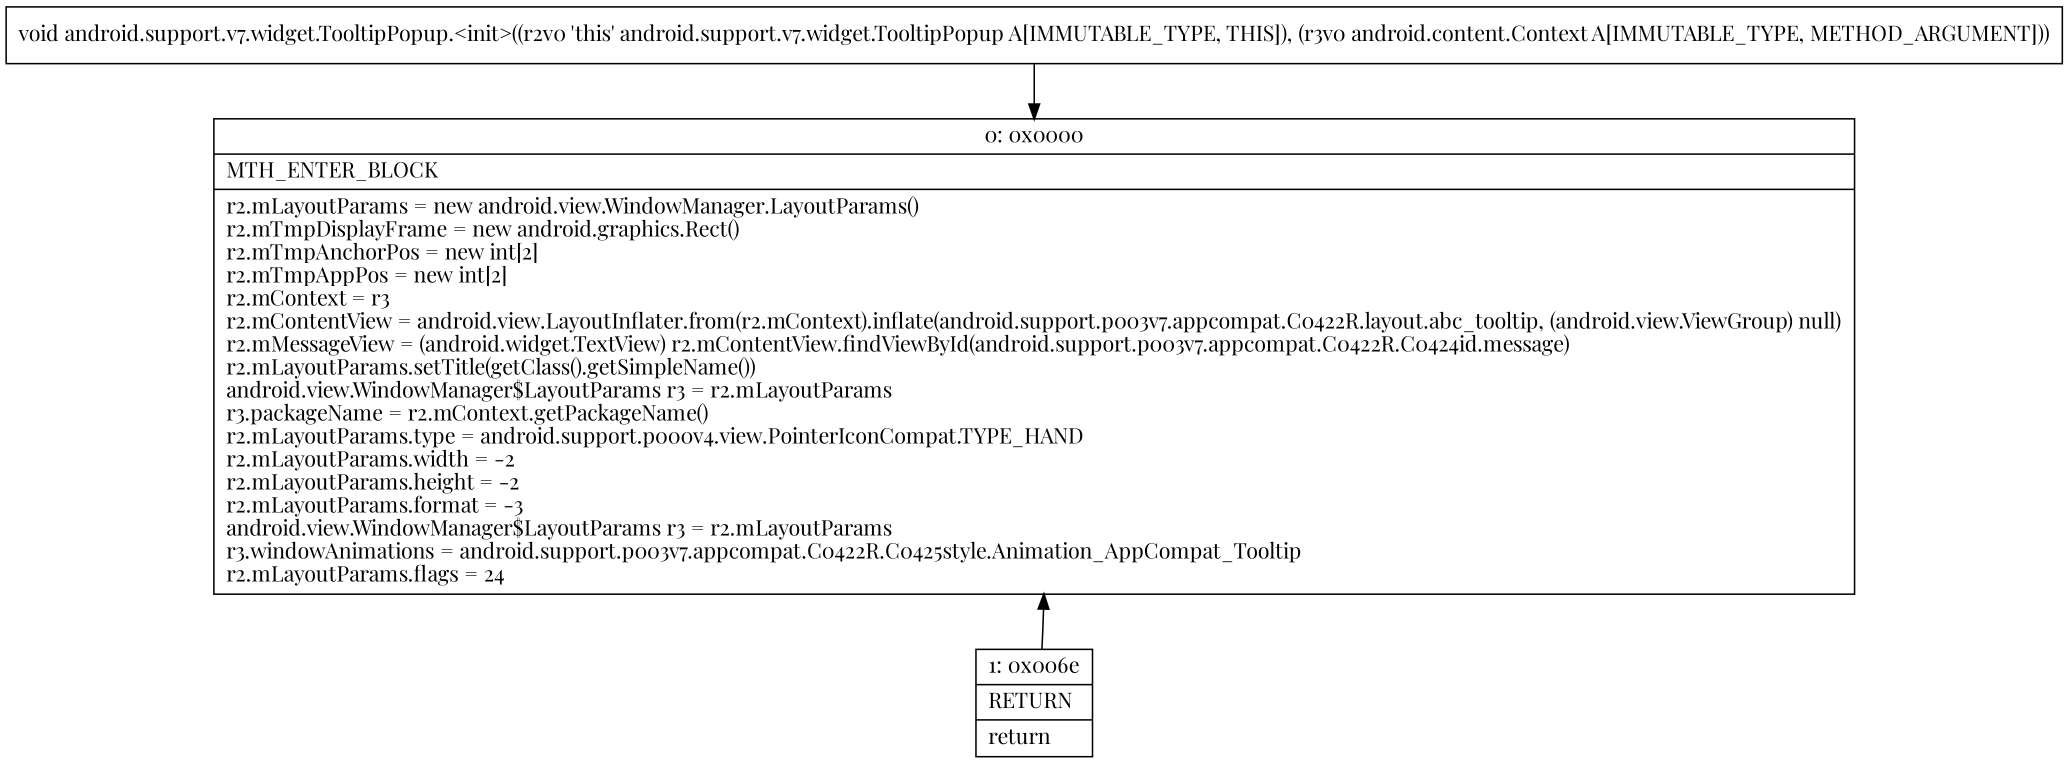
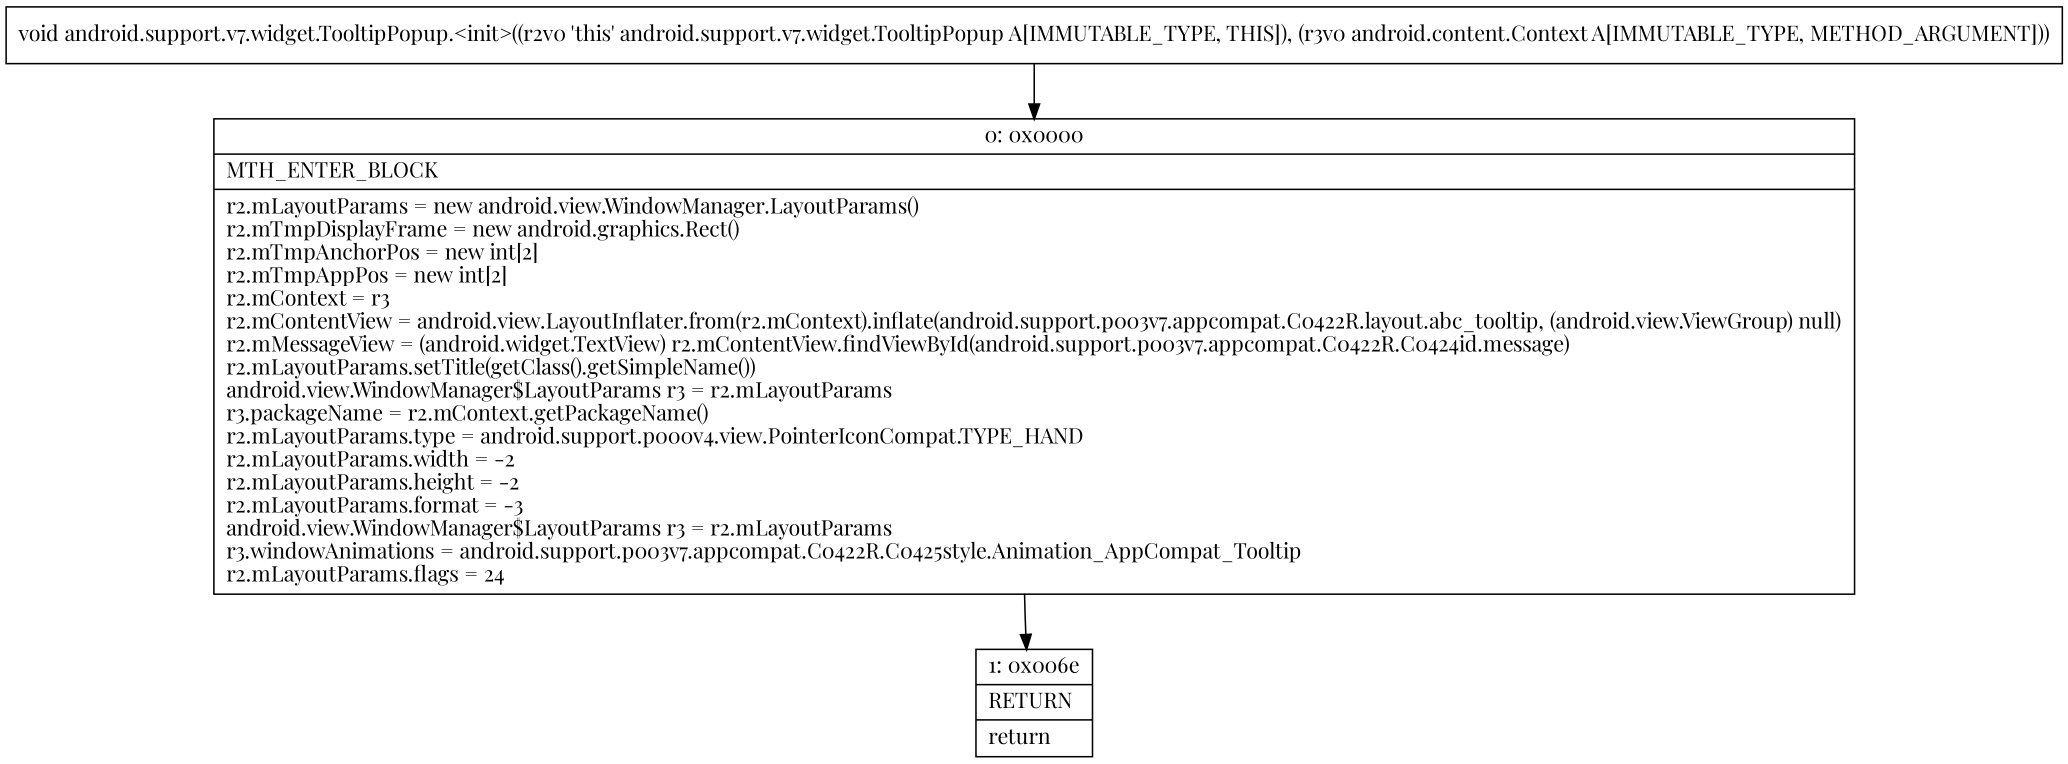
edge "1: 0x006e" -> "0: 0x0000": reversed
